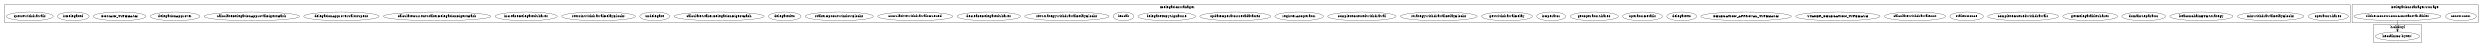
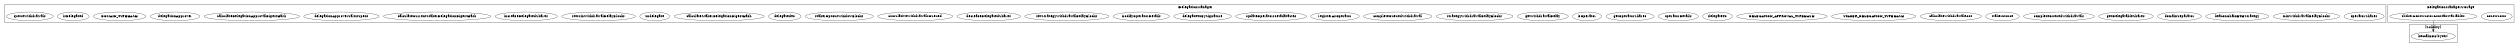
node "keccak": label "keccak" -> "modifyOperatorDetails"
